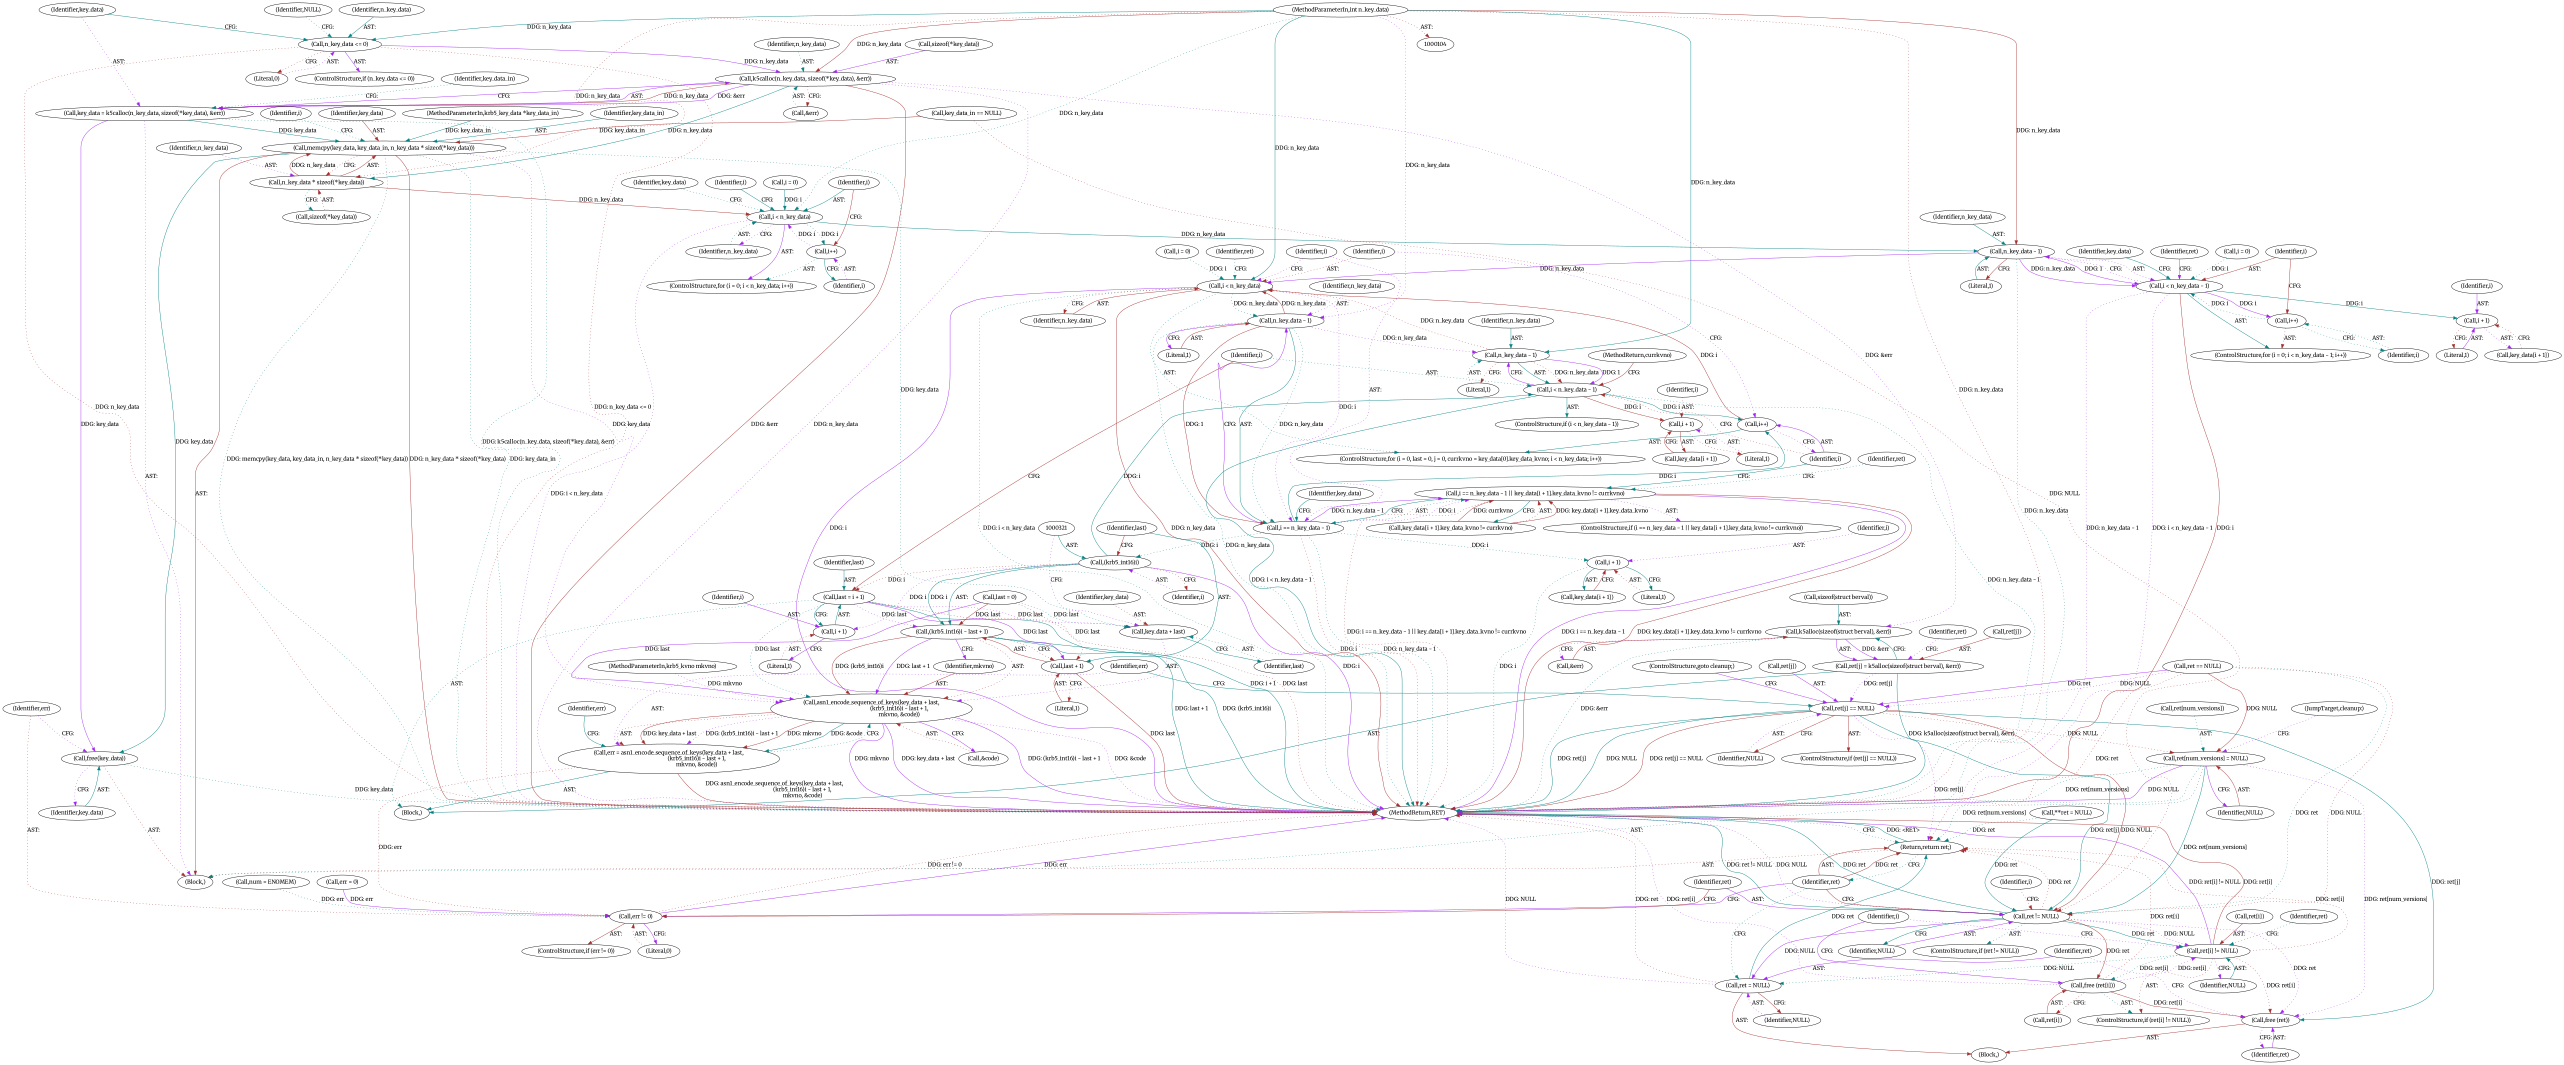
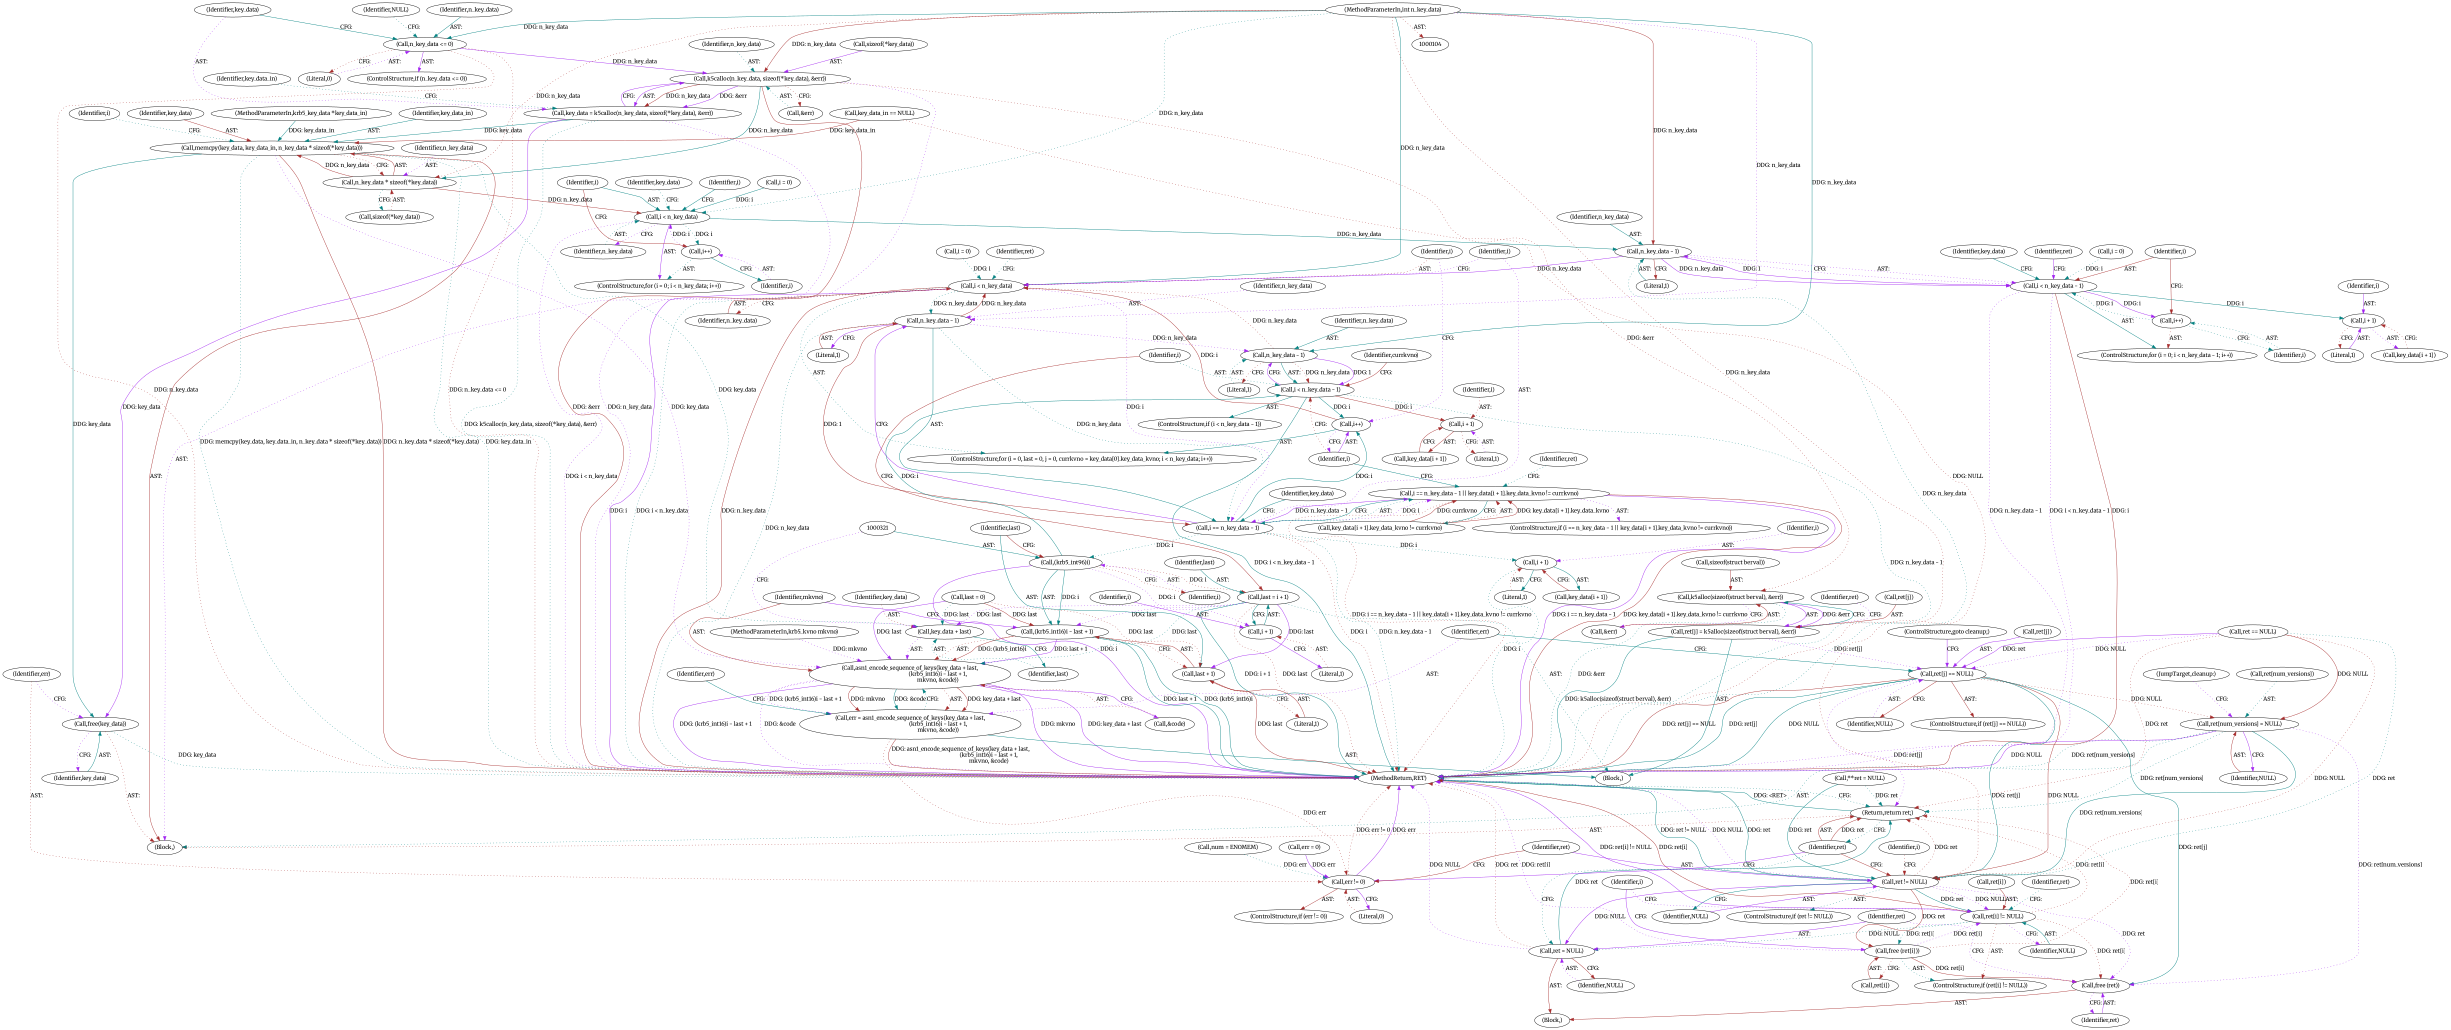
edge "(Call,k5calloc(n_key_data, sizeof(*key_data), &err))" -> "(Call,k5alloc(sizeof(struct berval), &err))": color purple -> brown
node "(MethodReturn,currkvno)": label "(MethodReturn,currkvno)" -> "(Identifier,currkvno)"
node "(Call,(krb5_int16)i)": label "(Call,(krb5_int16)i)" -> "(Call,(krb5_int96)i)"
edge "(Call,sizeof(struct berval))" -> "(Call,k5alloc(sizeof(struct berval), &err))": color teal -> brown
edge "(Call,(krb5_int16)i - last + 1)" -> "(Identifier,mkvno)": reversed
